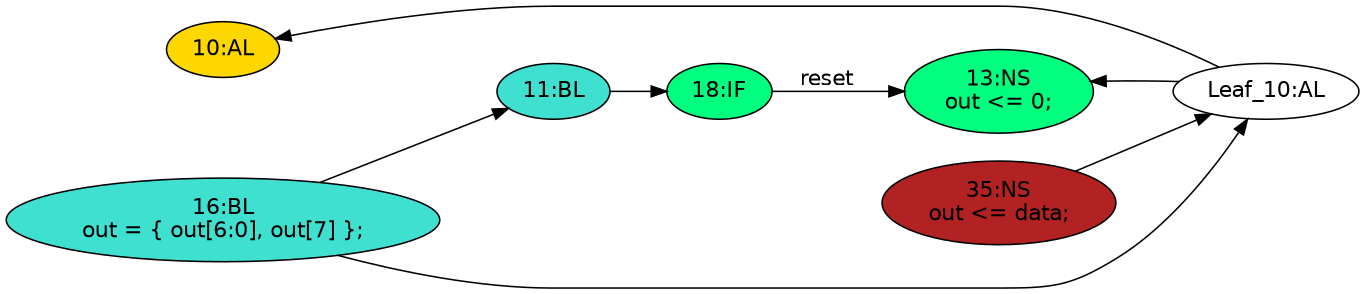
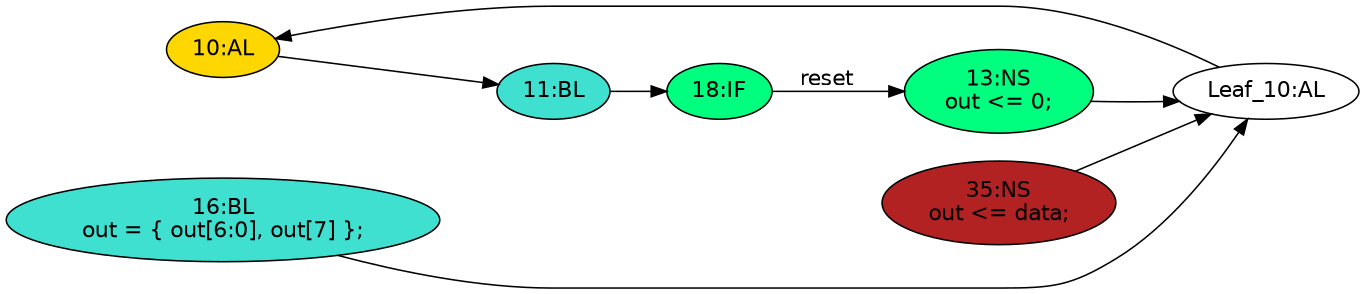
edge "Leaf_10:AL" -> "13:NS out <= 0;": reversed
edge "16:BL out = { out[6:0], out[7] };" -> "11:BL": now "10:AL" -> "11:BL"
